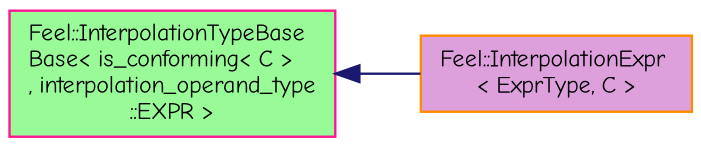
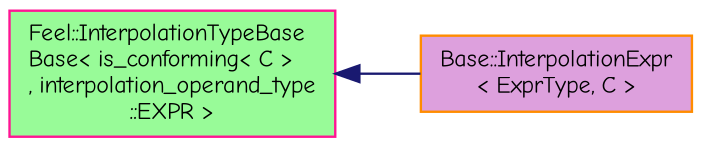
node "Feel::InterpolationExpr < ExprType, C >": label "Feel::InterpolationExpr < ExprType, C >" -> "Base::InterpolationExpr < ExprType, C >"
